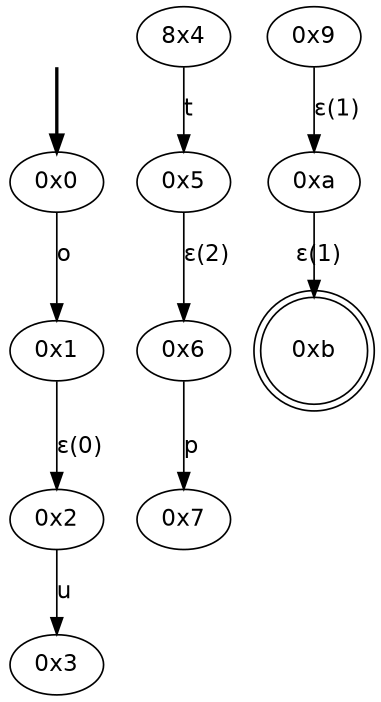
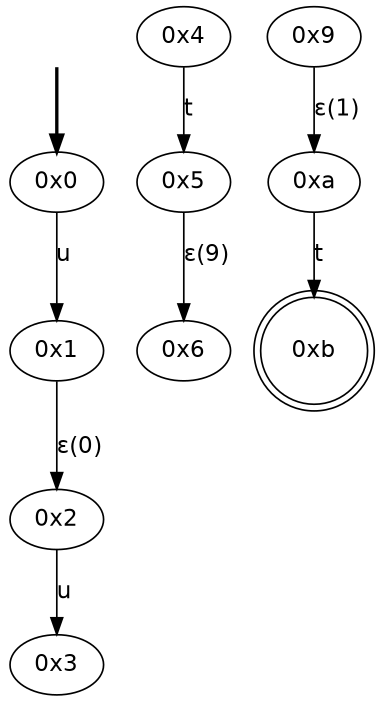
node "8x4": label "8x4" -> "0x4"
edge "0x0" -> "0x1": label "o" -> "u"
edge "0x5" -> "0x6": label "ε(2)" -> "ε(9)"
edge "0xa" -> "0xb": label "ε(1)" -> "t"
node "0x7": removed
